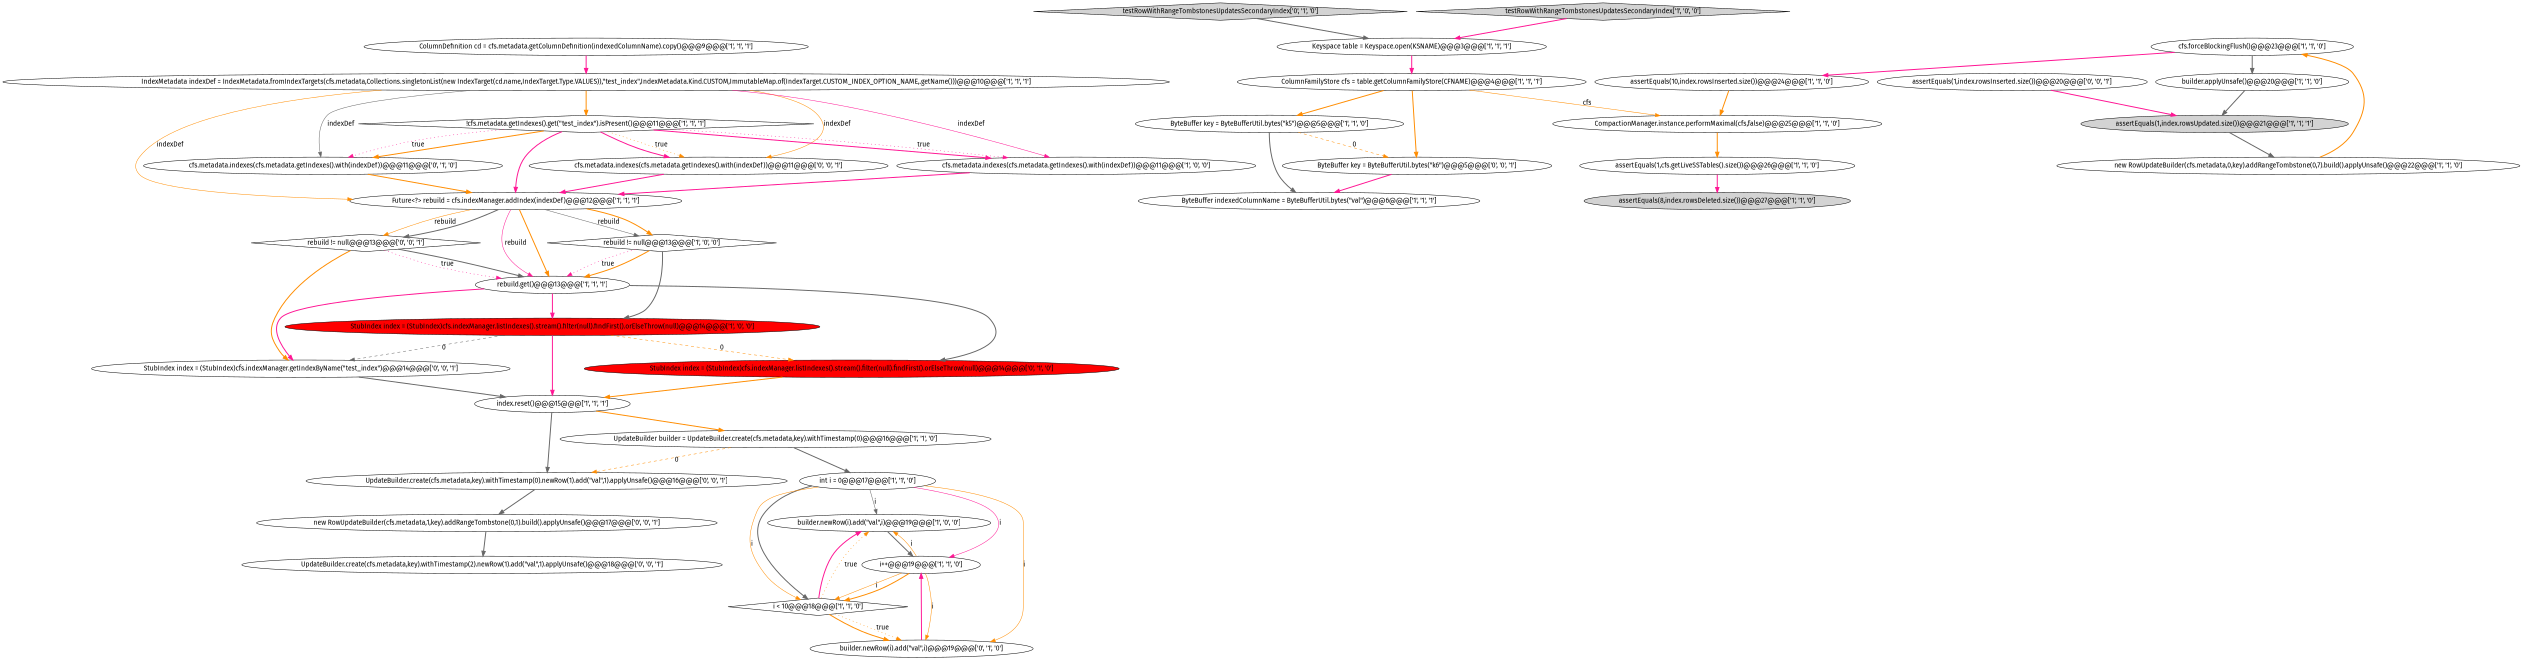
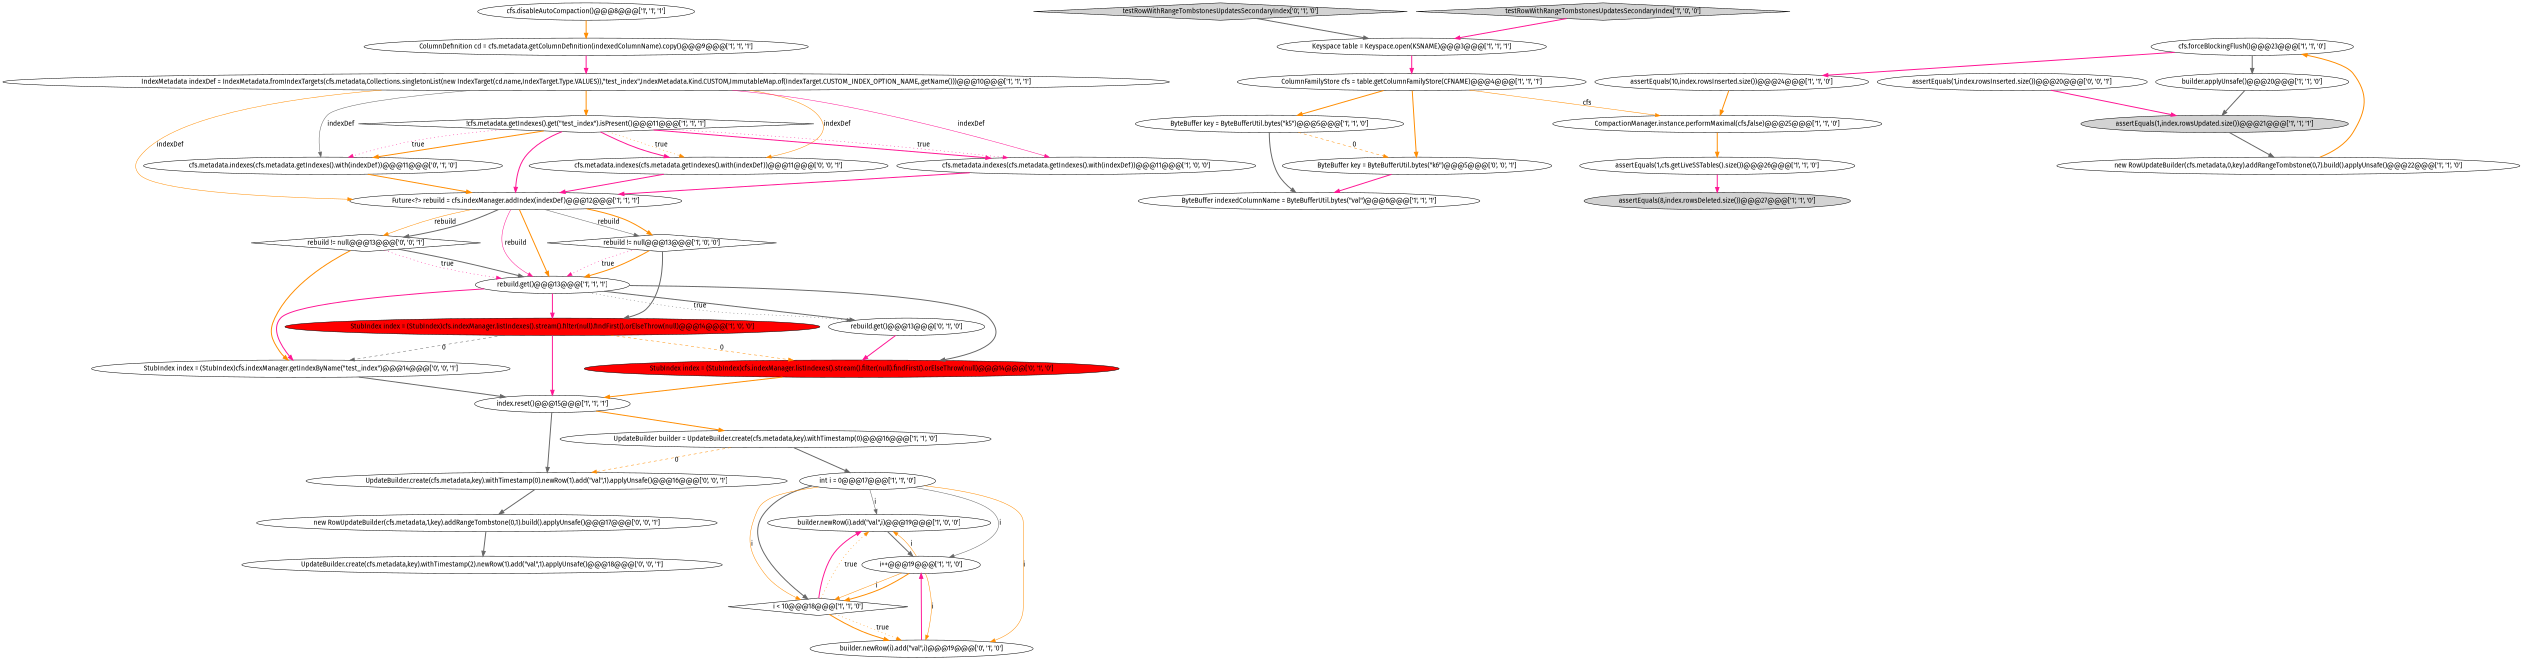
node "cfs.disableAutoCompaction()@@@8@@@['1', '1', '1']": added
node "rebuild.get()@@@13@@@['0', '1', '0']": added
edge "int i = 0@@@17@@@['1', '1', '0']" -> "i++@@@19@@@['1', '1', '0']": color deeppink -> gray40
